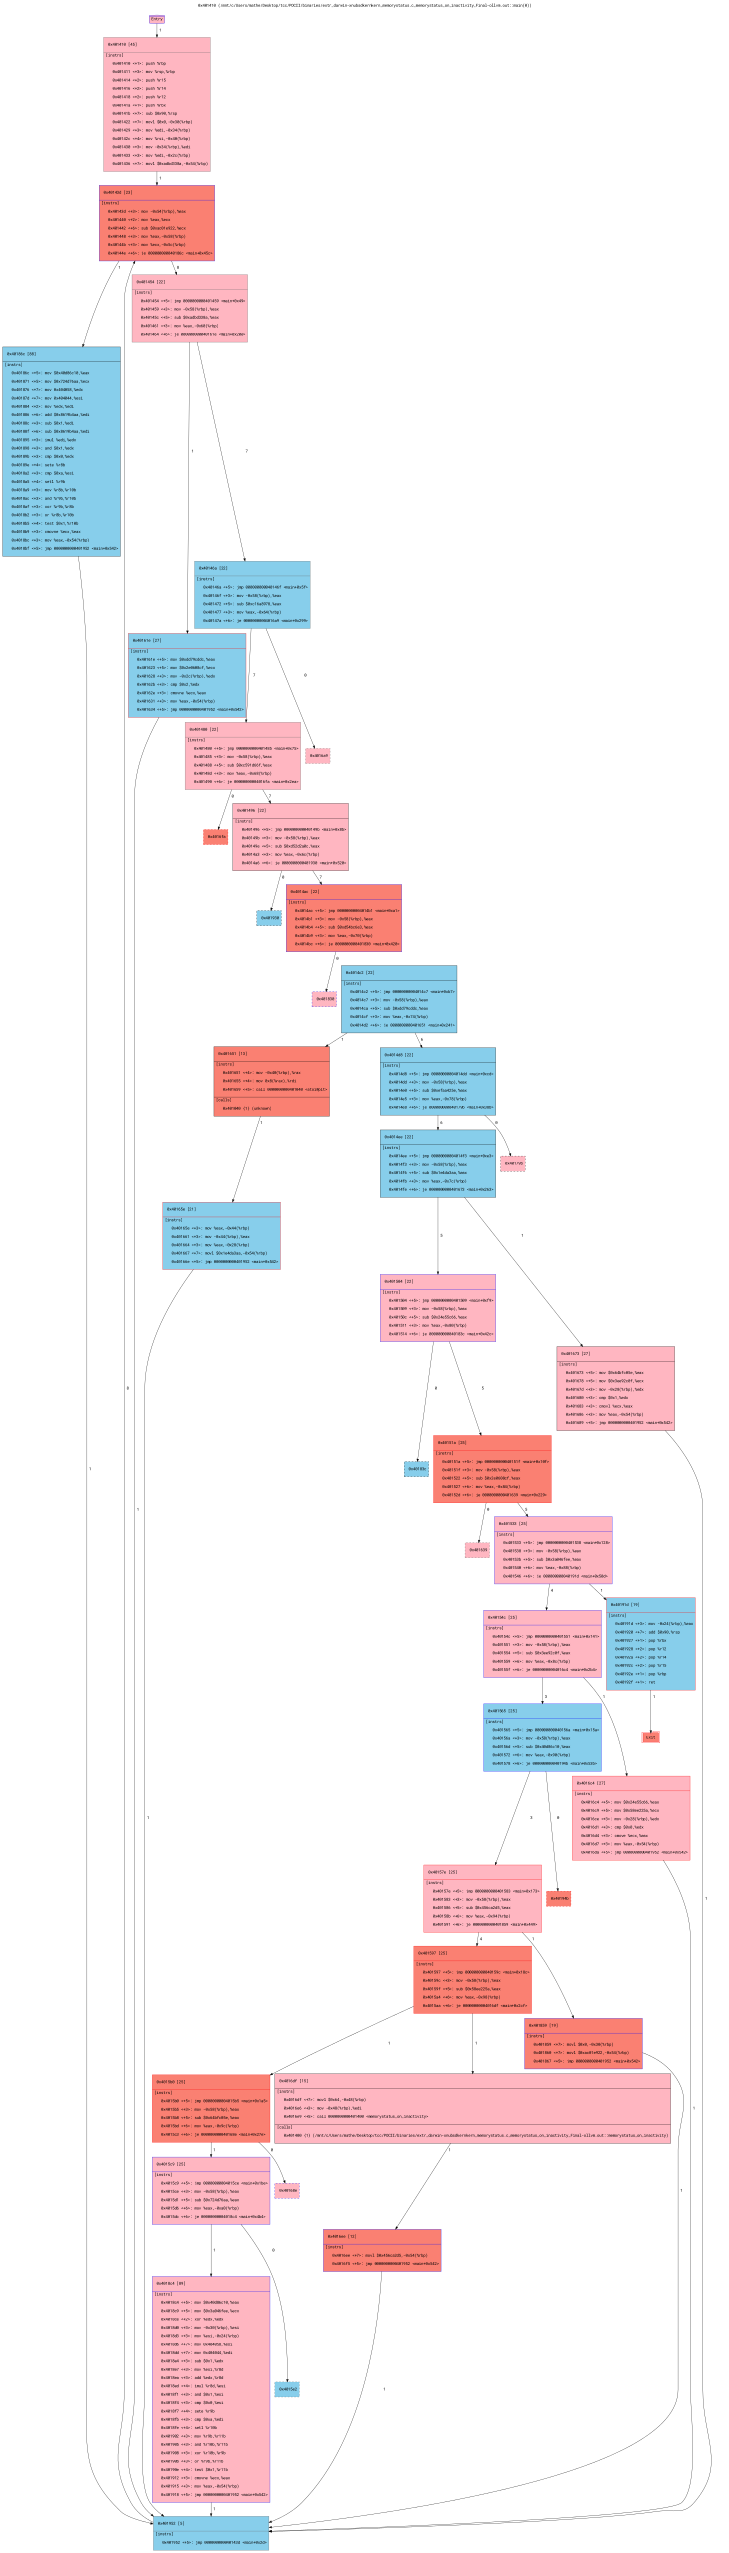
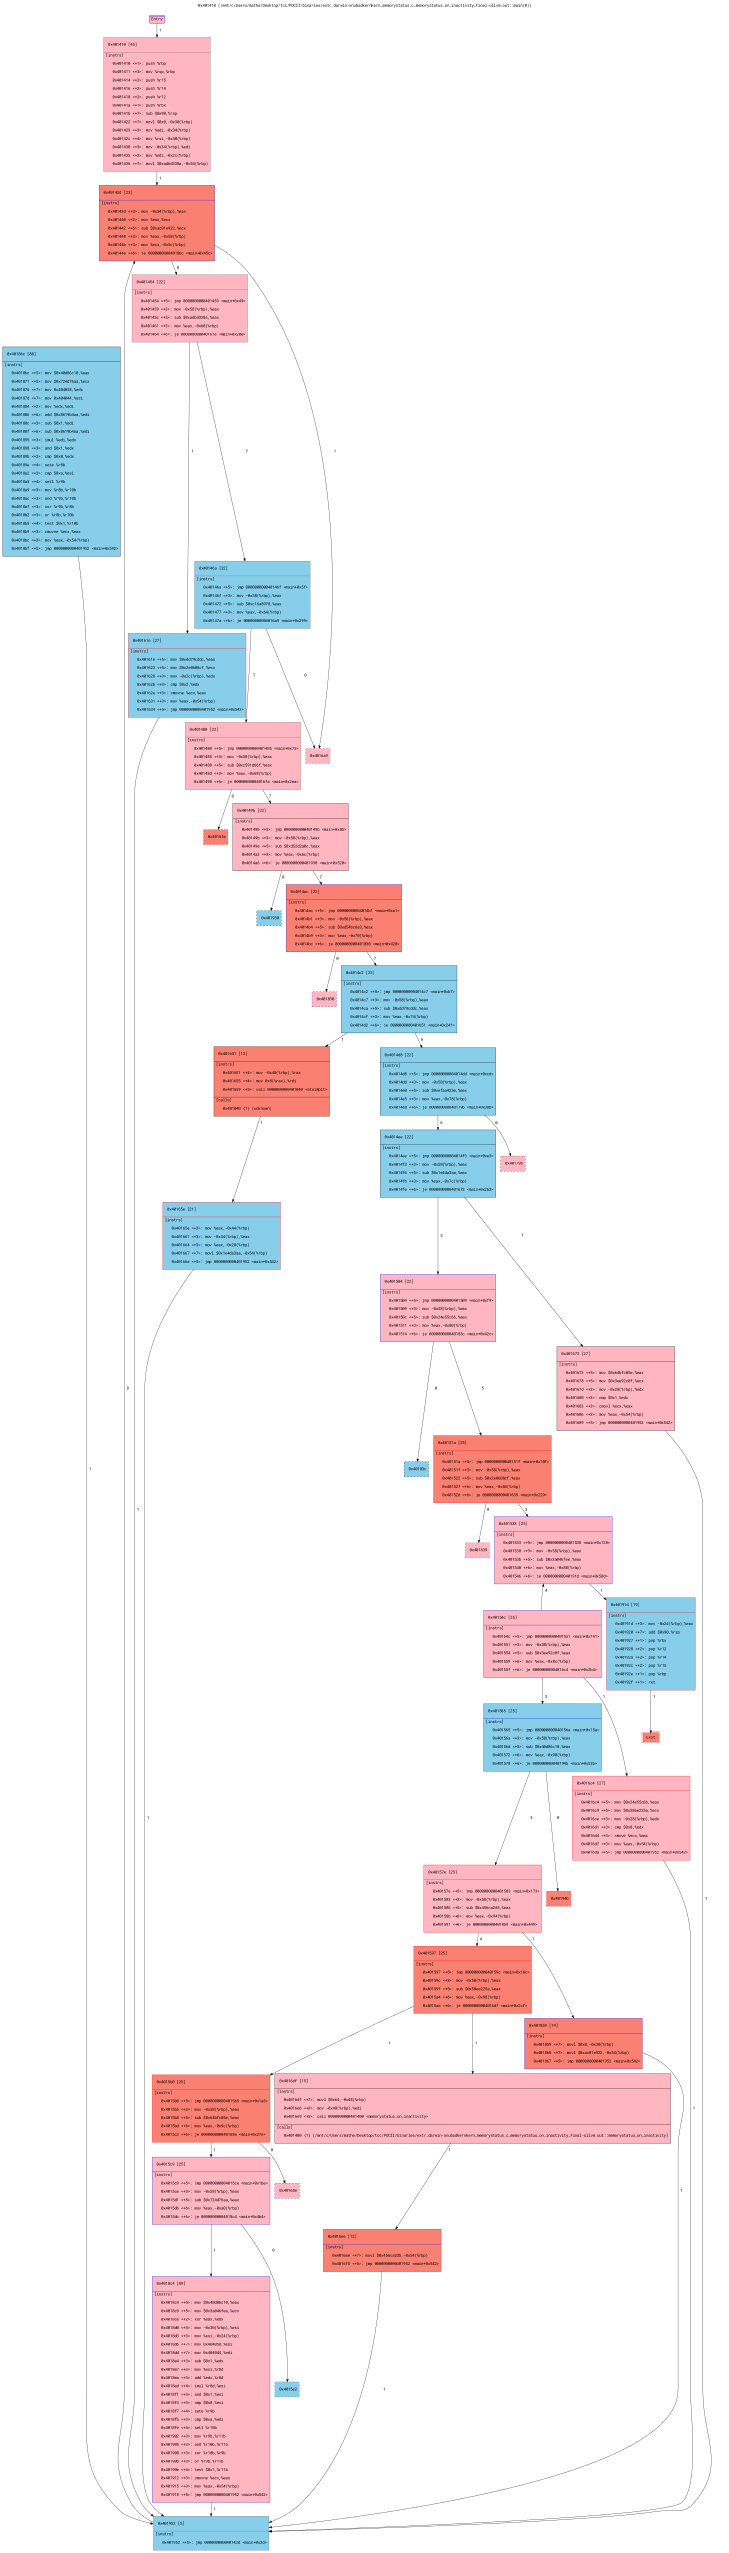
edge "0x40143d [23]" -> "0x40186c [88]": now "0x40143d [23]" -> "0x4016a9"
edge "0x4014ac [22]" -> "0x4014c2 [22]": added, label "7"
edge "0x401533 [25]" -> "0x40154c [25]": reversed
